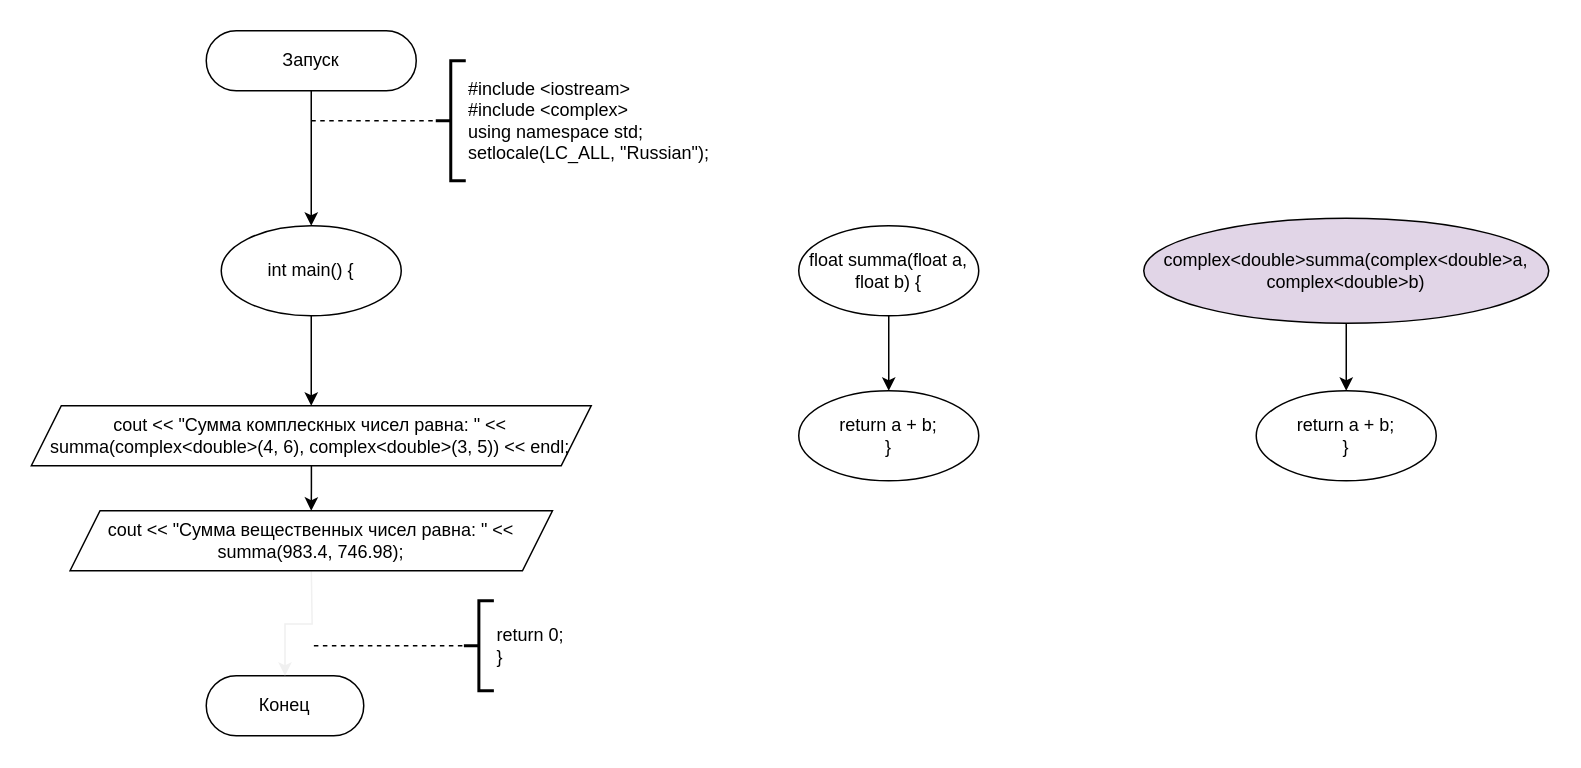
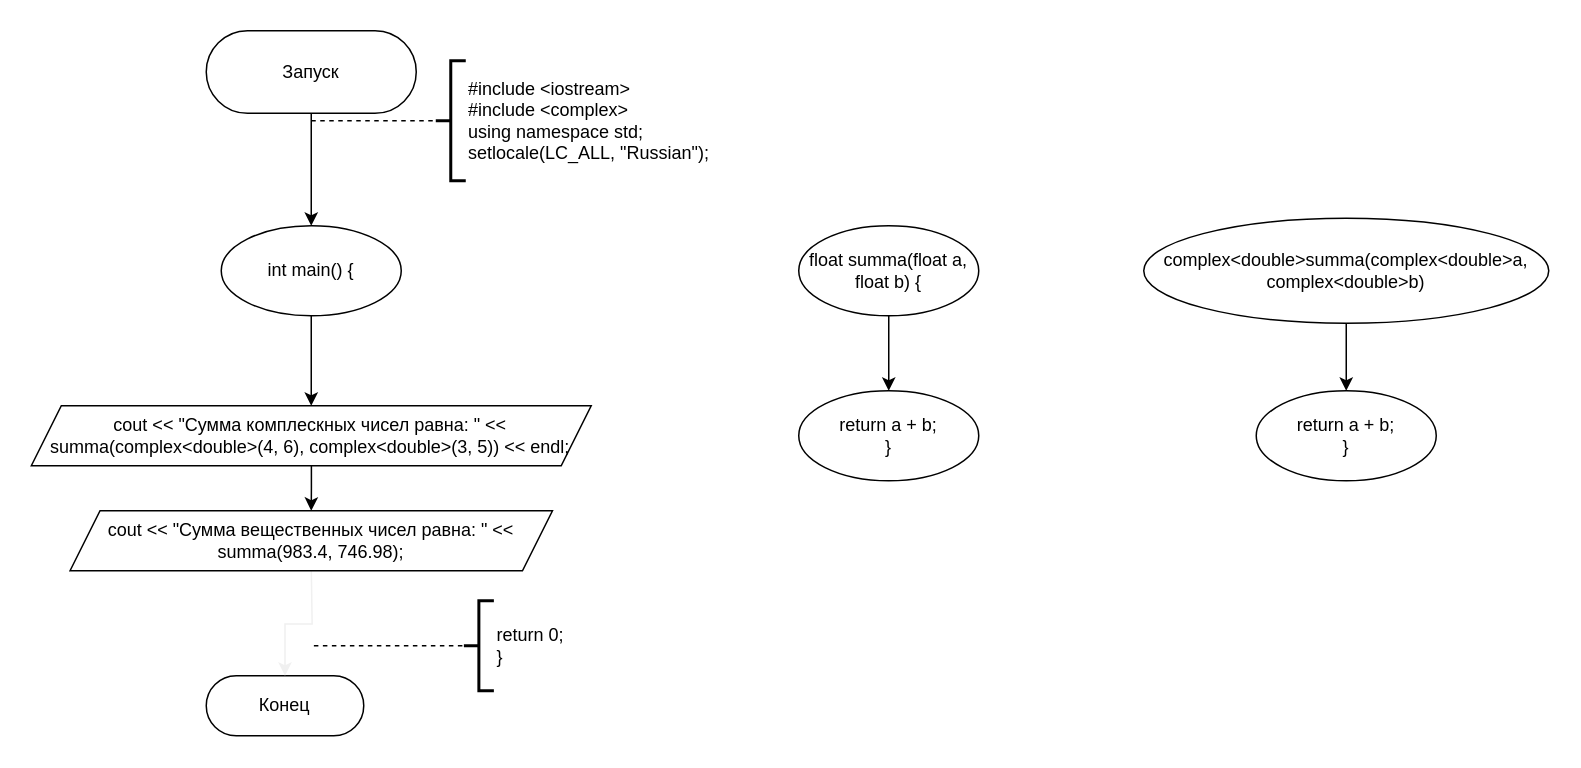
node "Запуск": size 210x60 -> 210x83
node "complex<double>summa(complex<double>a, complex<double>b)": fillcolor #e1d5e7 -> #ffffff
